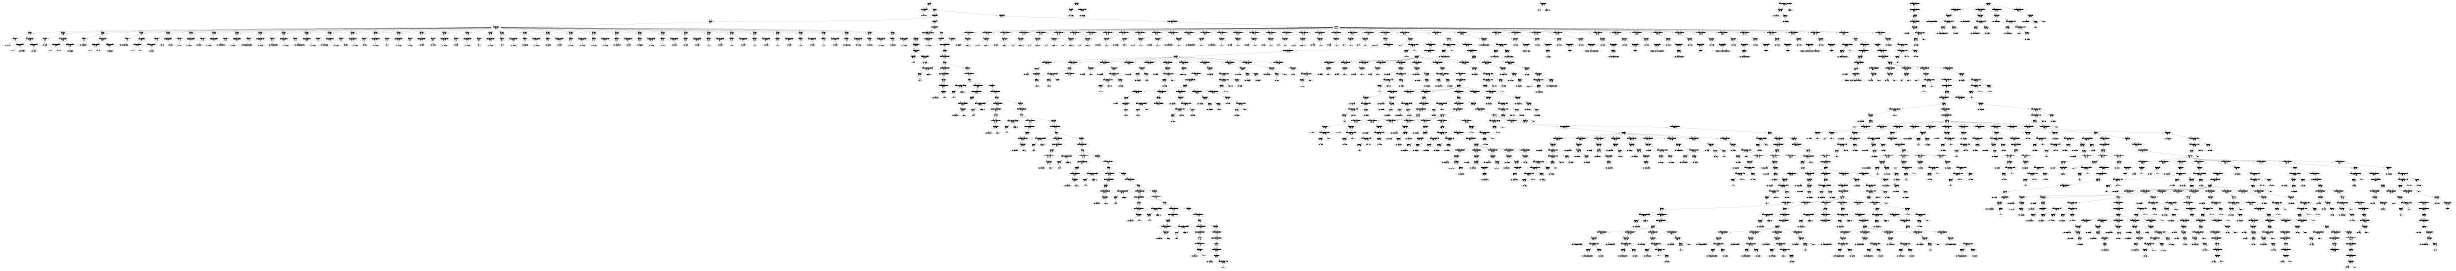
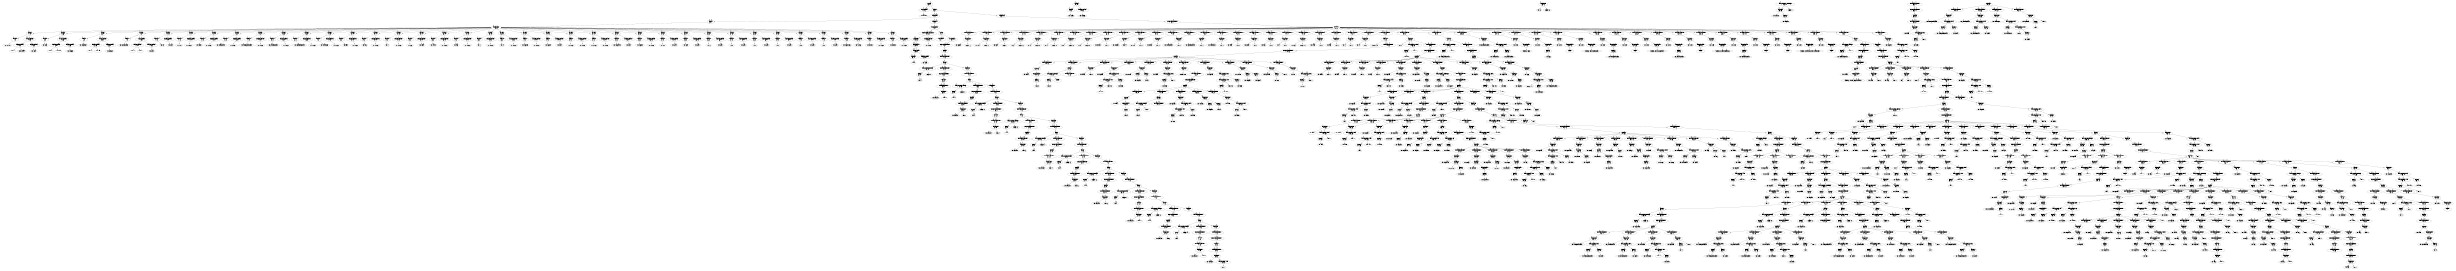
node "non_label_statement [102, 15]": label "non_label_statement [102, 15]" -> "zero_label_statement [102, 15]"
